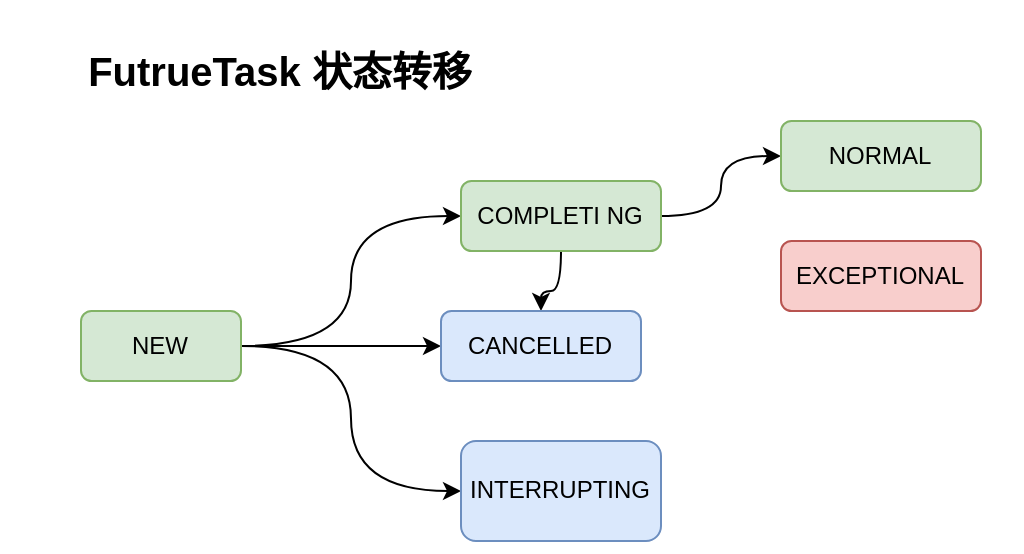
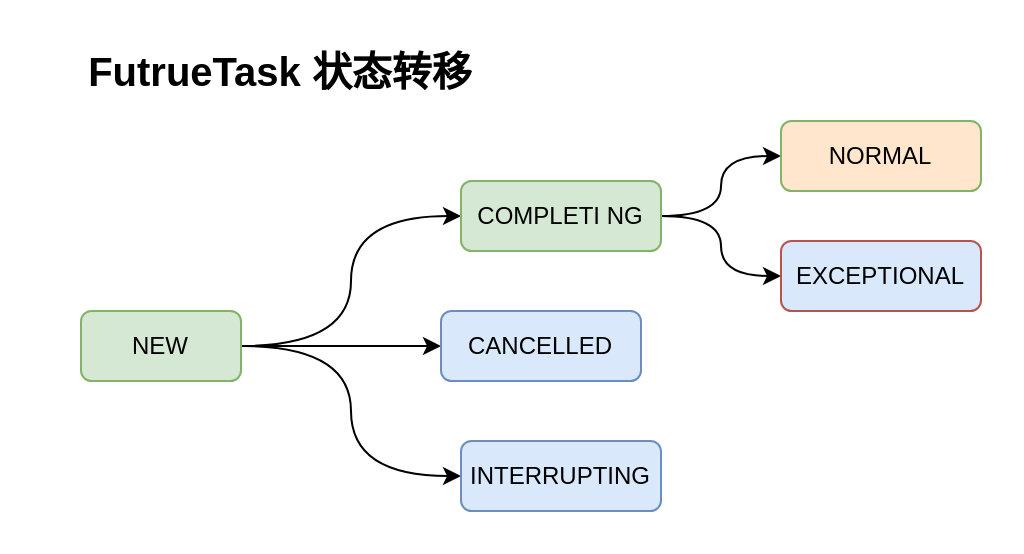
node "NORMAL": fillcolor #d5e8d4 -> #ffe6cc
node "EXCEPTIONAL": fillcolor #f8cecc -> #dae8fc
edge "COMPLETI NG" -> "CANCELLED": now "COMPLETI NG" -> "EXCEPTIONAL"
node "INTERRUPTING": size 200x100 -> 200x70
